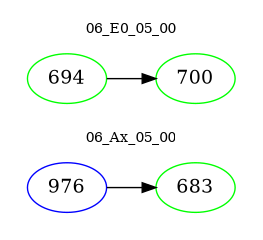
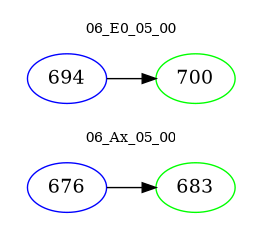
node "694": color green -> blue
node "976": label "976" -> "676"
